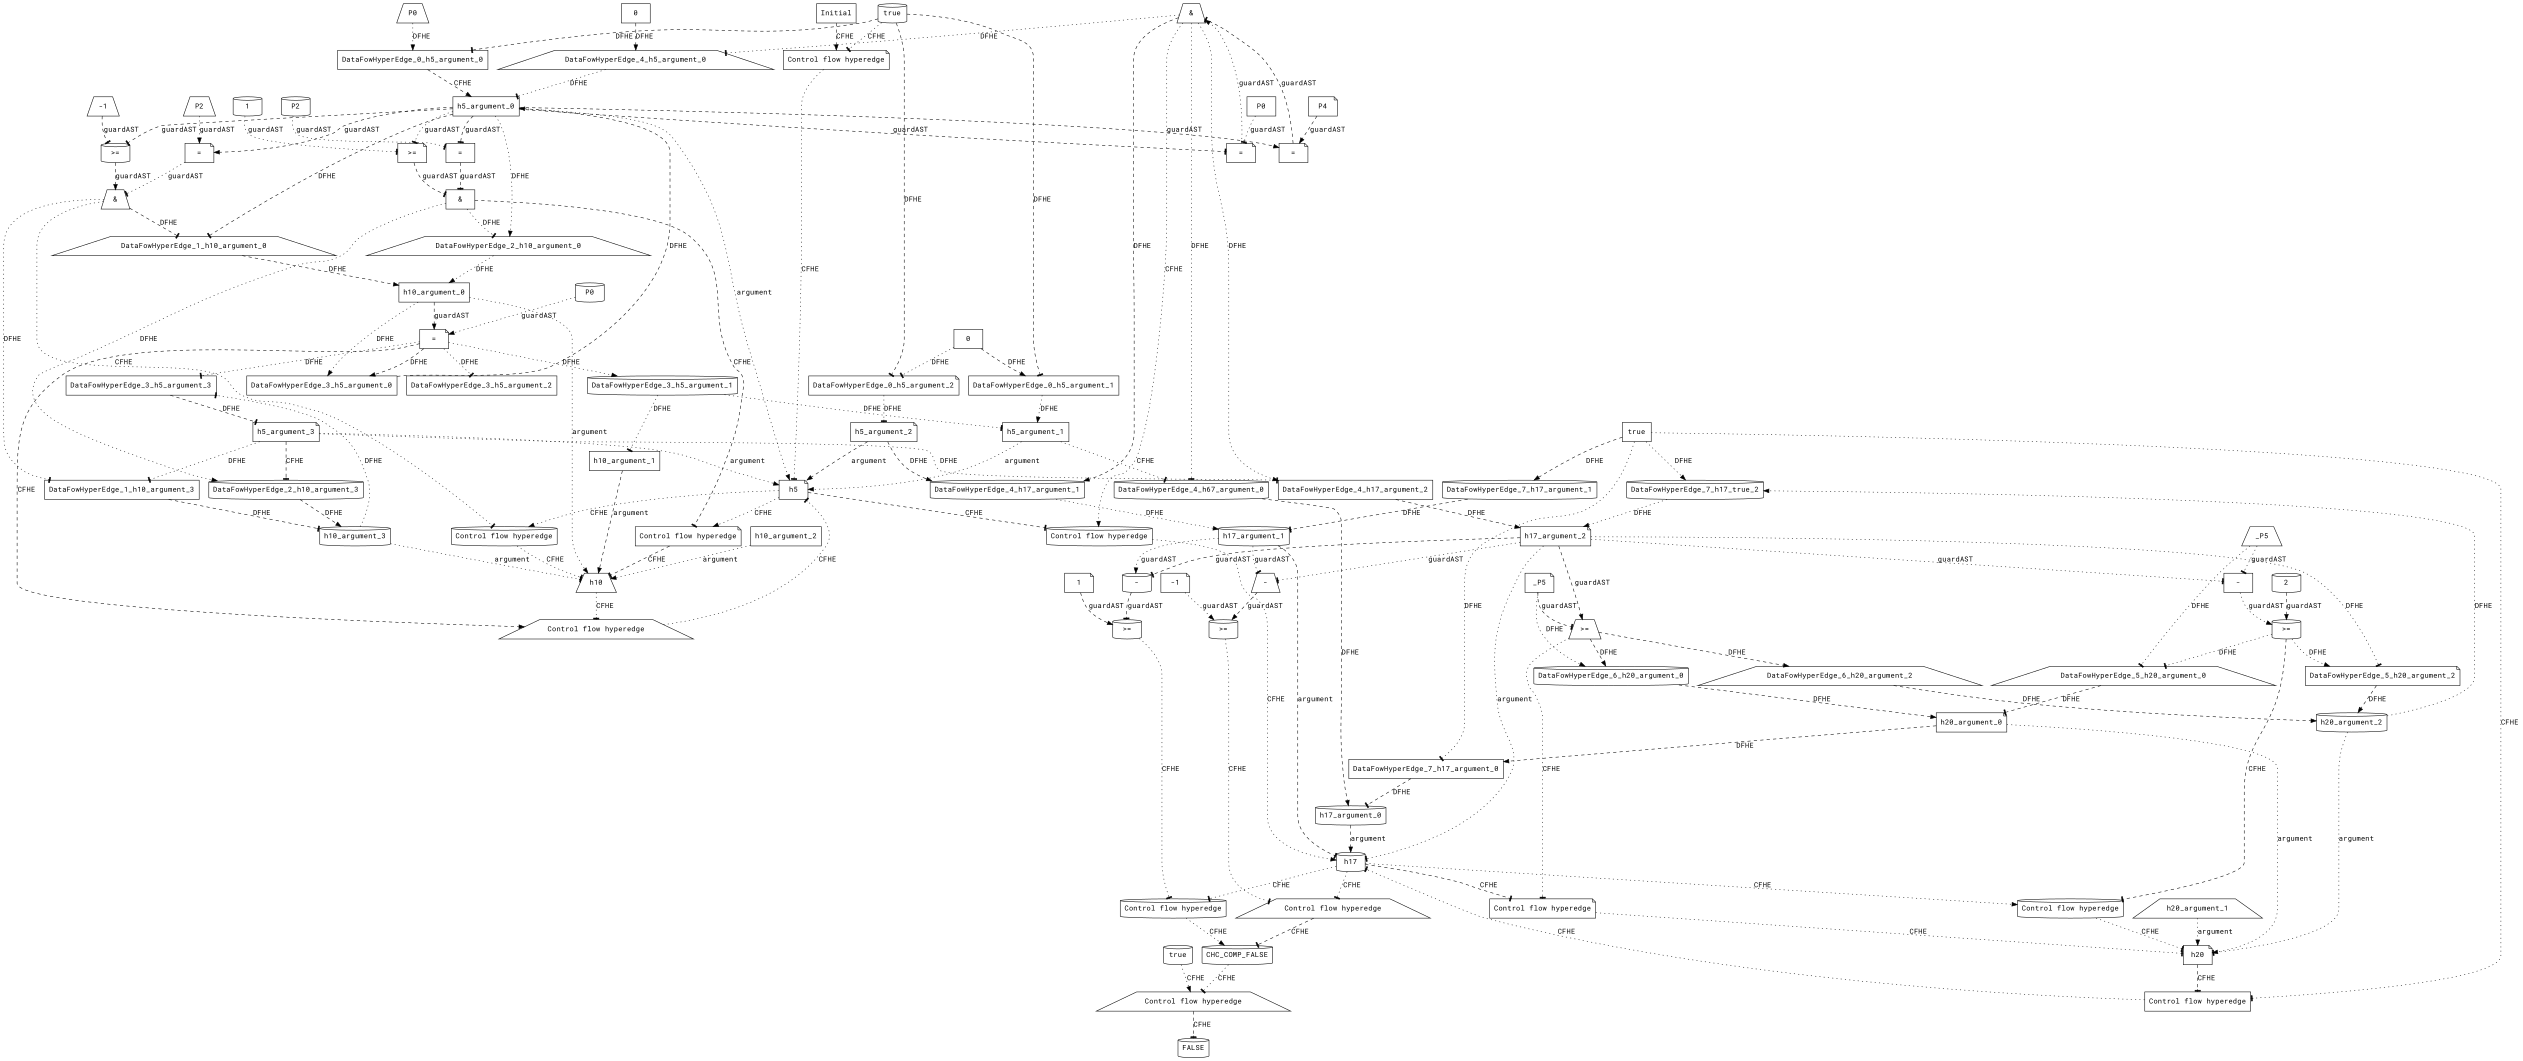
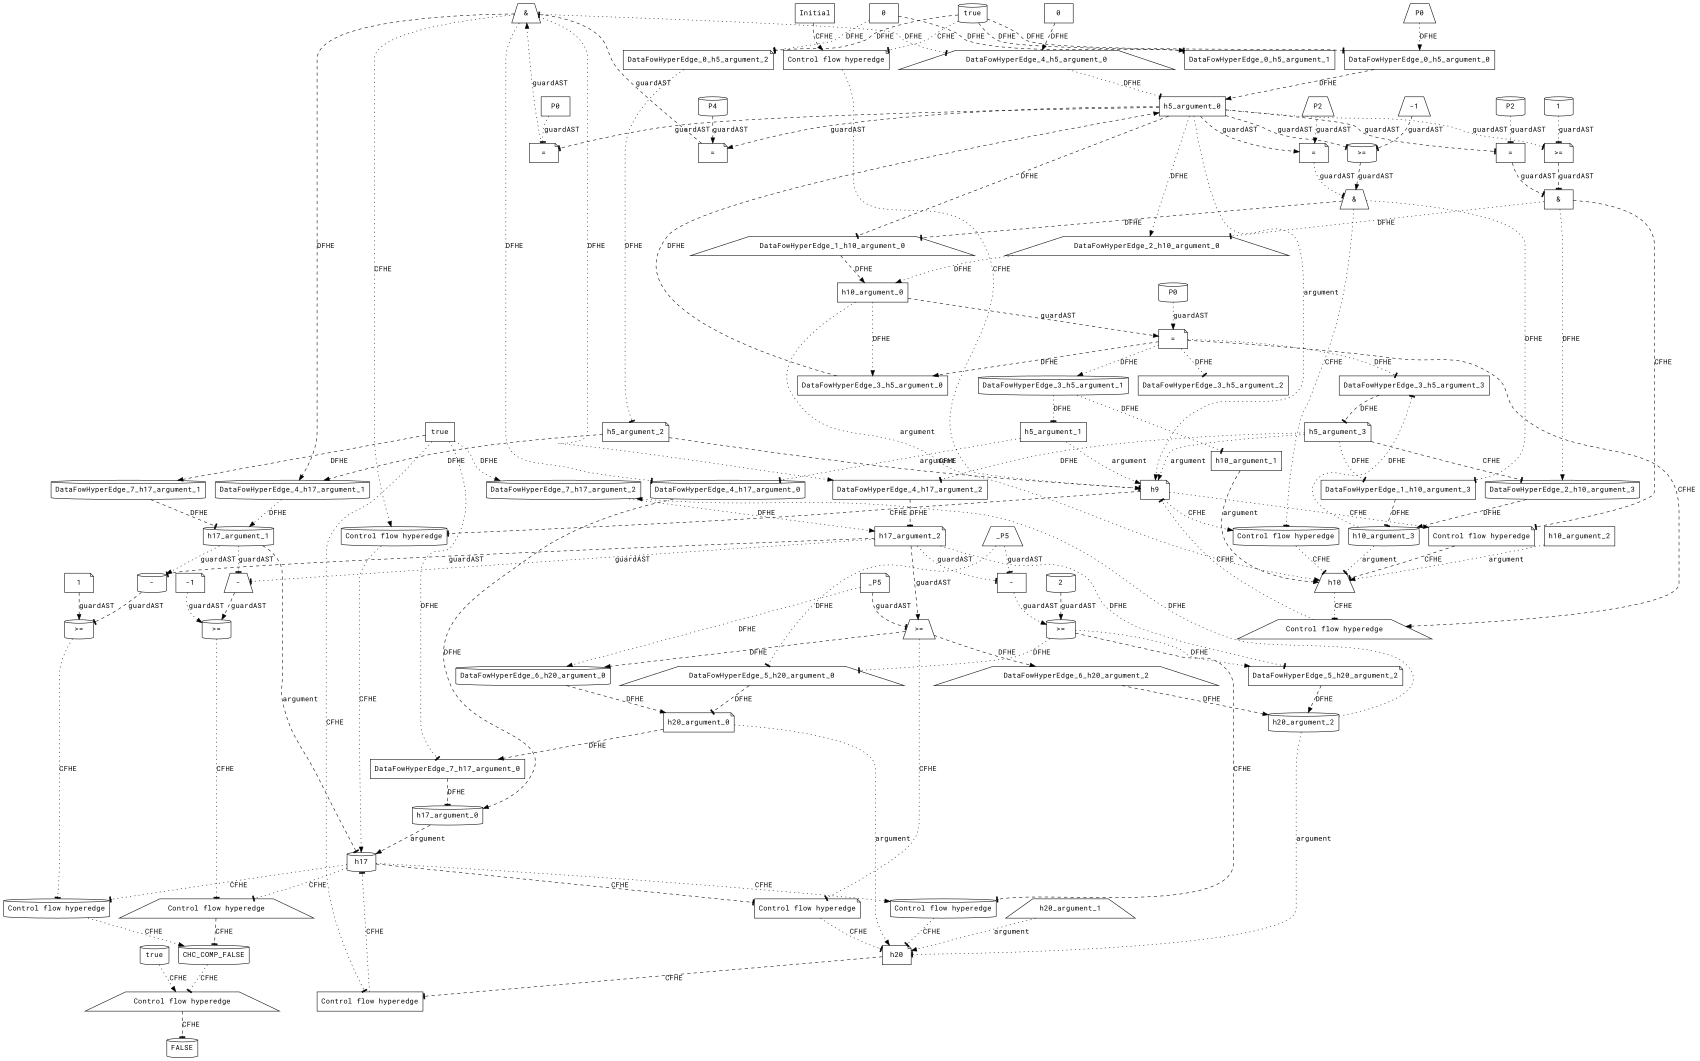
edge "DataFowHyperEdge_0_h5_argument_0" -> "h5_argument_0": label "CFHE" -> "DFHE"
node "P4": shape note -> cylinder
edge "DataFowHyperEdge_0_h5_argument_1" -> "h5_argument_1": removed, label "DFHE"
node "h5": label "h5" -> "h9"
node "DataFowHyperEdge_4_h67_argument_0": label "DataFowHyperEdge_4_h67_argument_0" -> "DataFowHyperEdge_4_h17_argument_0"
node "DataFowHyperEdge_7_h17_true_2": label "DataFowHyperEdge_7_h17_true_2" -> "DataFowHyperEdge_7_h17_argument_2"
edge "DataFowHyperEdge_4_h17_argument_2" -> "h17_argument_2": arrowhead normal -> tee
edge "h17_argument_2" -> "h17": removed, label "argument"
